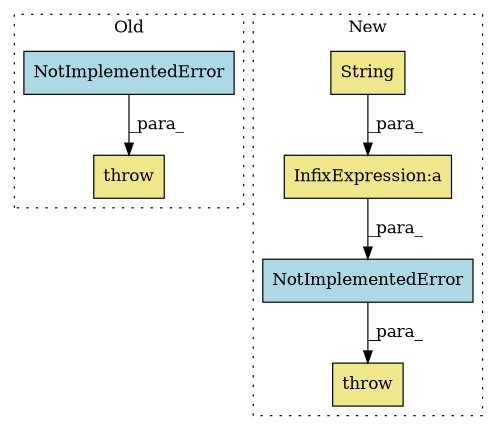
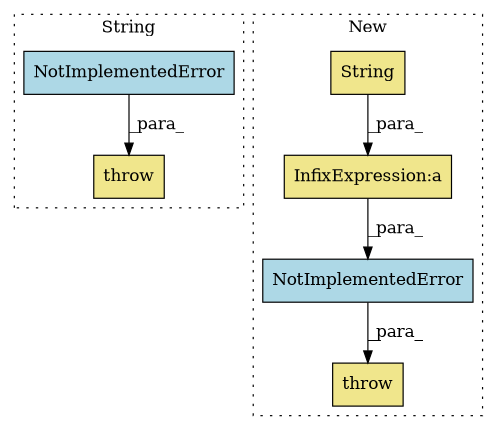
cluster "Old": label "Old" -> "String"
